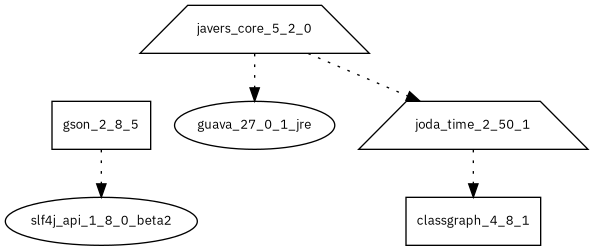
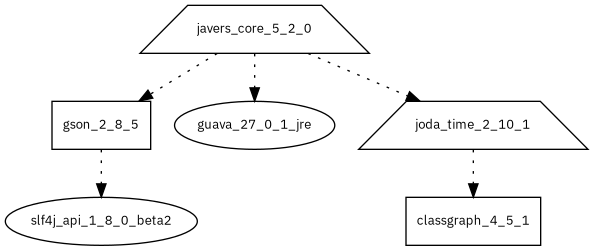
edge "javers_core_5_2_0" -> "gson_2_8_5": added
node "joda_time_2_50_1": label "joda_time_2_50_1" -> "joda_time_2_10_1"
node "classgraph_4_8_1": label "classgraph_4_8_1" -> "classgraph_4_5_1"
